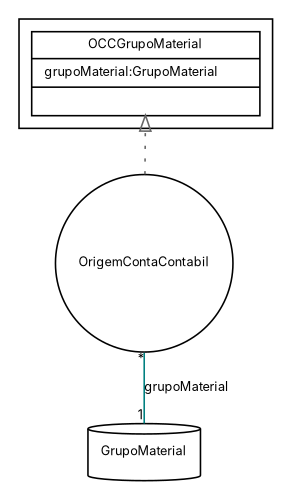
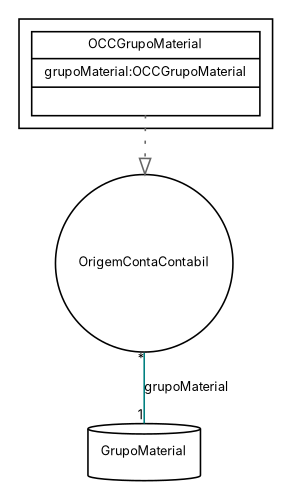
node "OCCGrupoMaterial": text "grupoMaterial:GrupoMaterial" -> "grupoMaterial:OCCGrupoMaterial"
edge "OrigemContaContabil" -> "OCCGrupoMaterial": reversed
